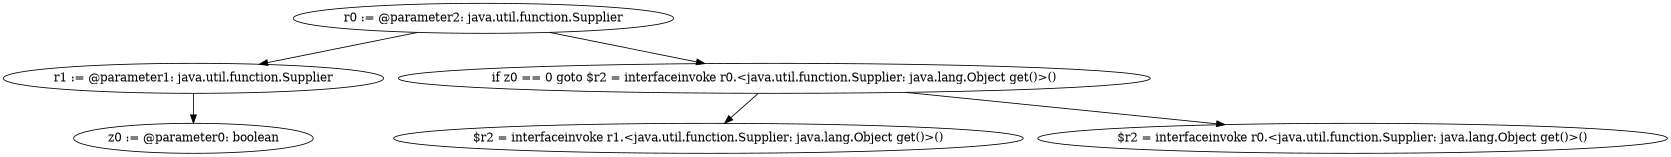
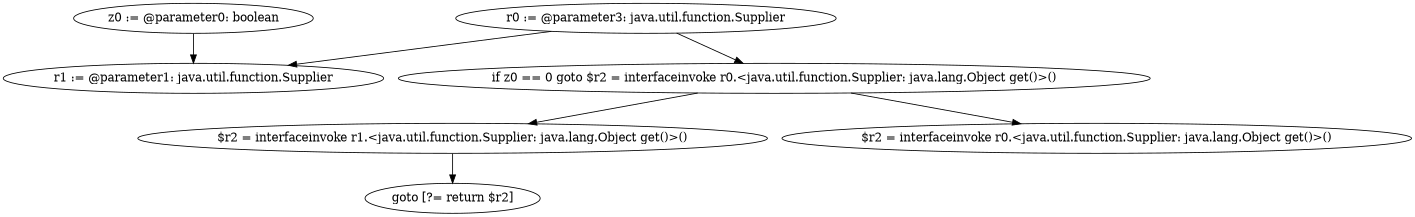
node "r0 := @parameter2: java.util.function.Supplier": label "r0 := @parameter2: java.util.function.Supplier" -> "r0 := @parameter3: java.util.function.Supplier"
edge "r1 := @parameter1: java.util.function.Supplier" -> "z0 := @parameter0: boolean": reversed
node "goto [?= return $r2]": added
